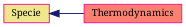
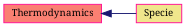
edge "Thermodynamics" -> "Specie": reversed
